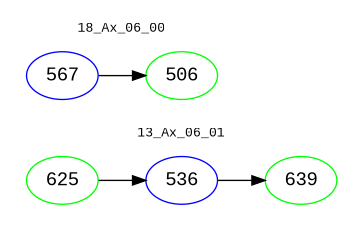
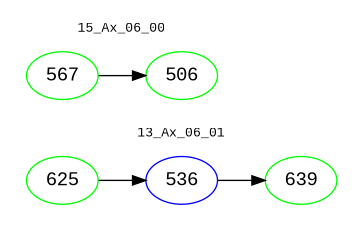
cluster "18_Ax_06_00": label "18_Ax_06_00" -> "15_Ax_06_00"
node "567": color blue -> green
